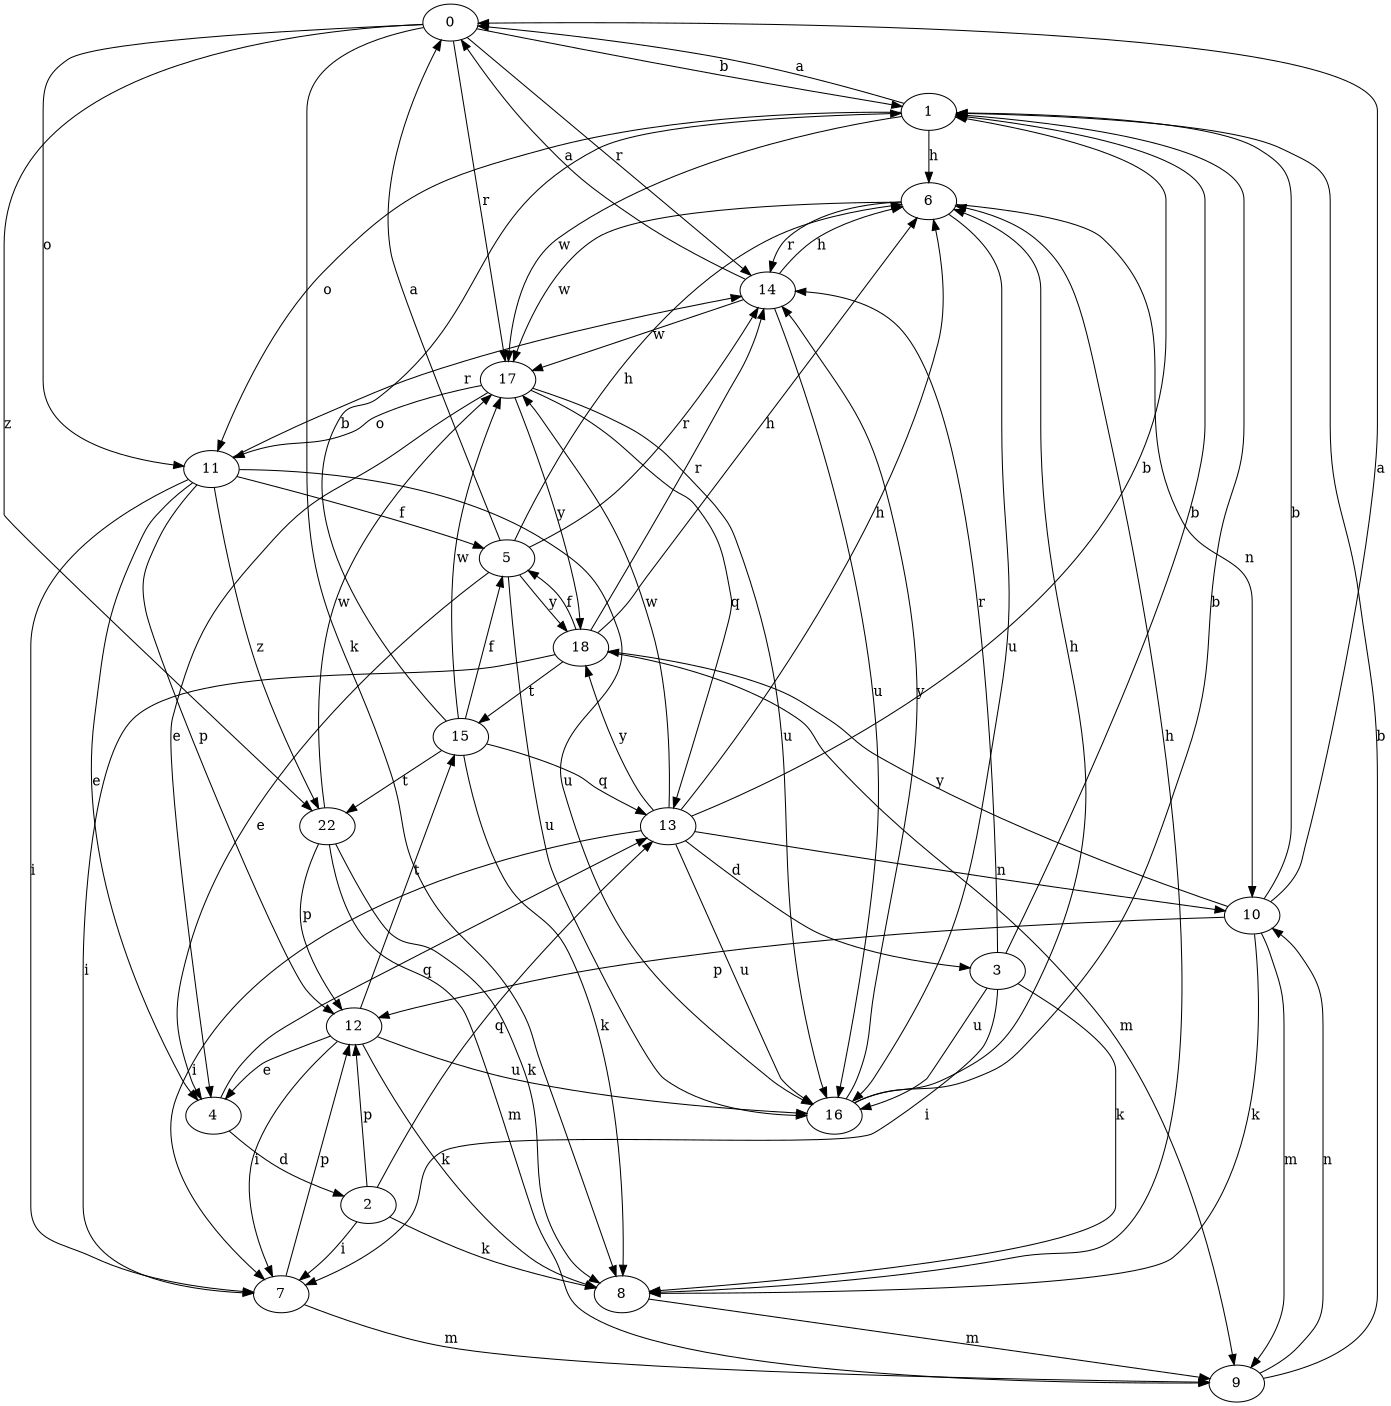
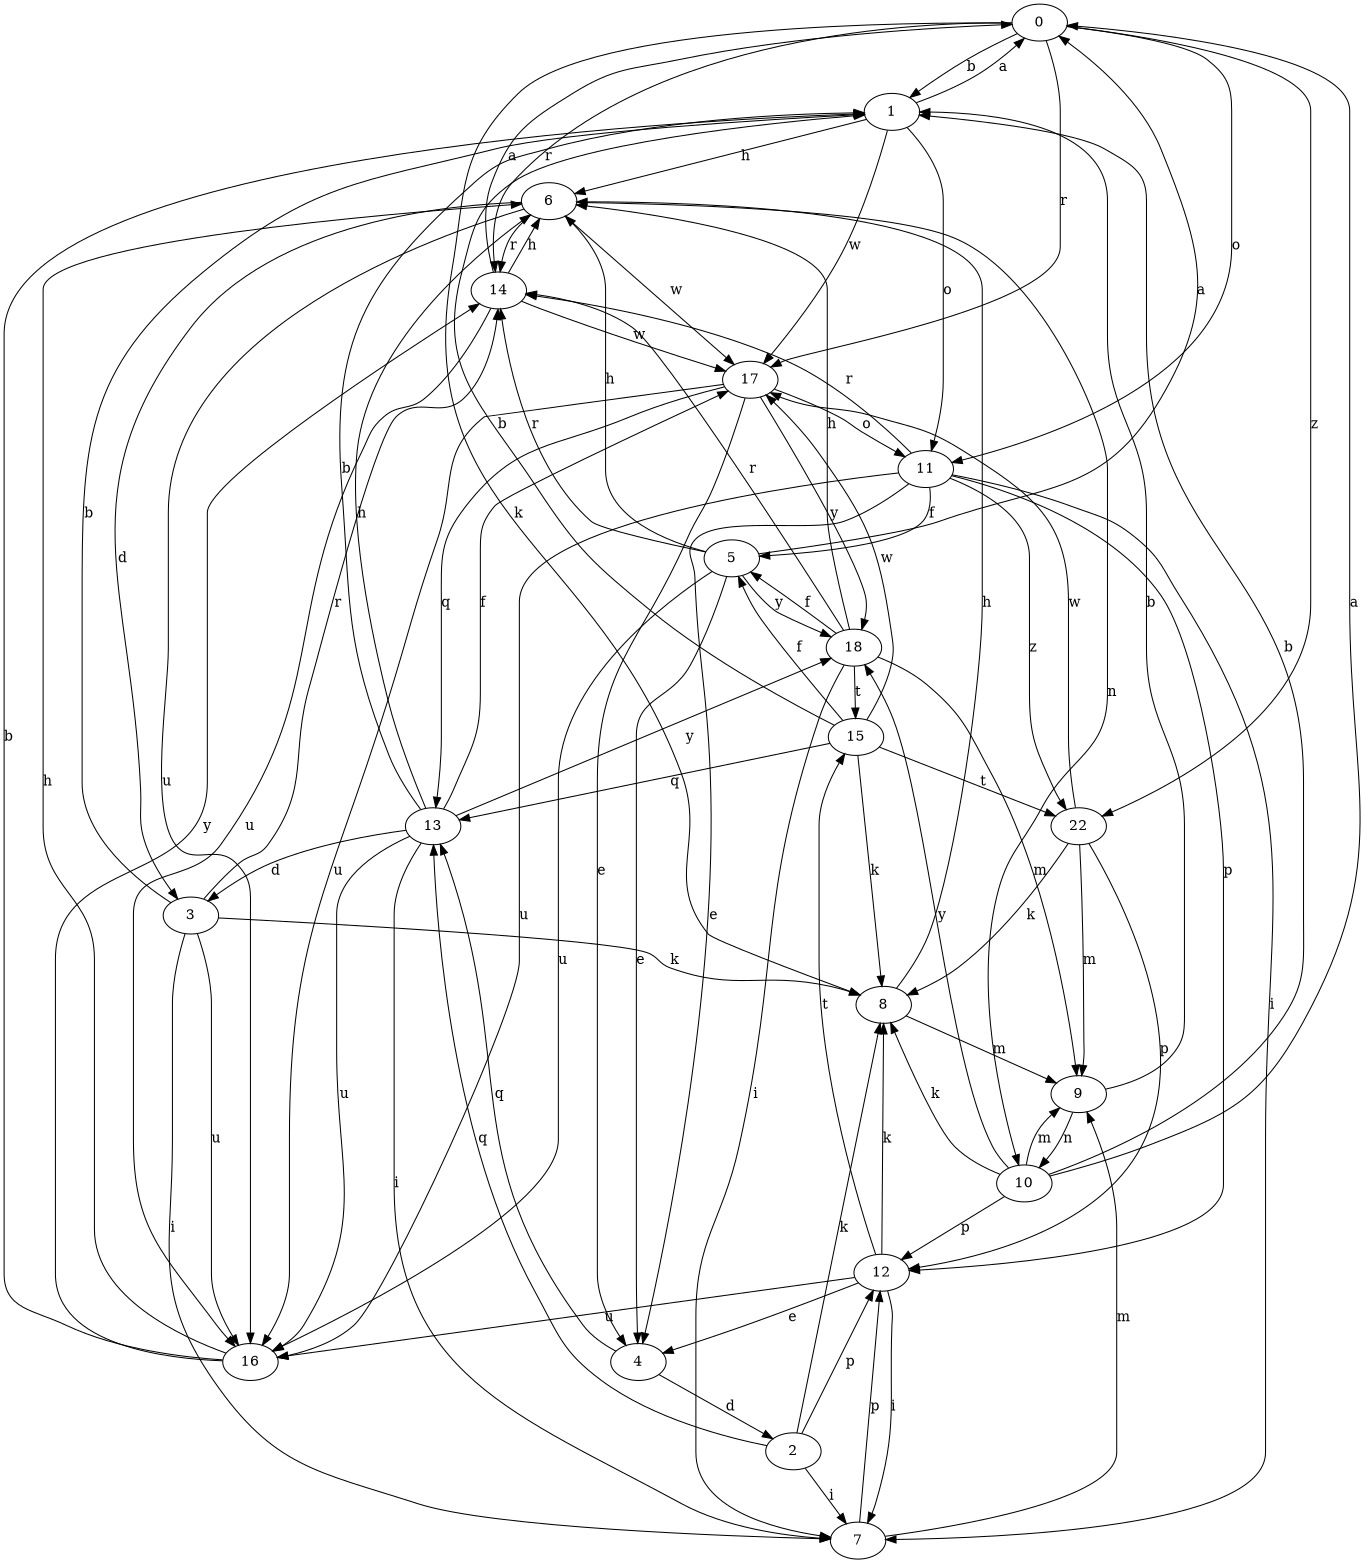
edge "6" -> "3": added, label "d"
edge "13" -> "17": label "w" -> "f"
edge "13" -> "10": removed, label "n"
